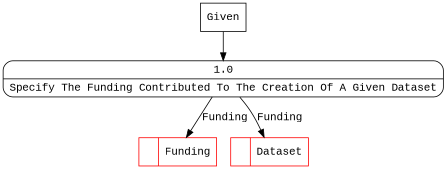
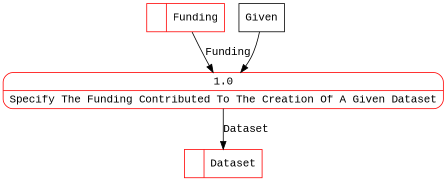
node "1.0": color black -> red
edge "1.0" -> "Funding": reversed
edge "1.0" -> "Dataset": label "Funding" -> "Dataset"
